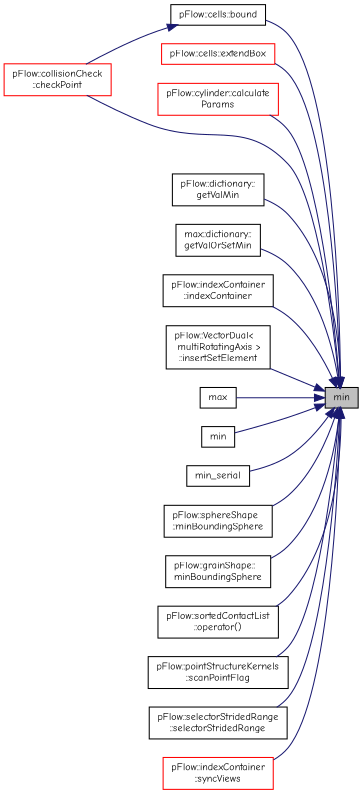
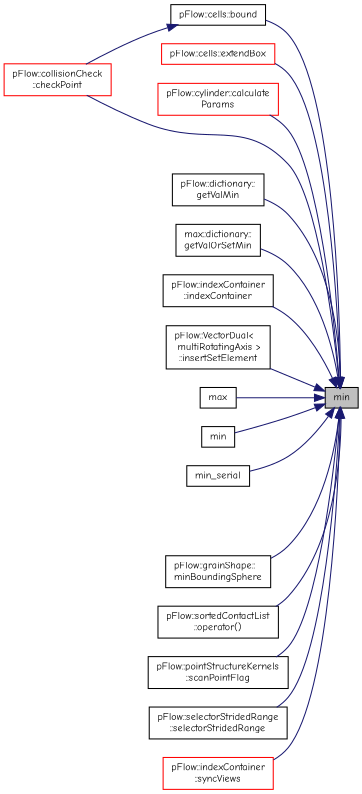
node "pFlow::sphereShape ::minBoundingSphere": removed
